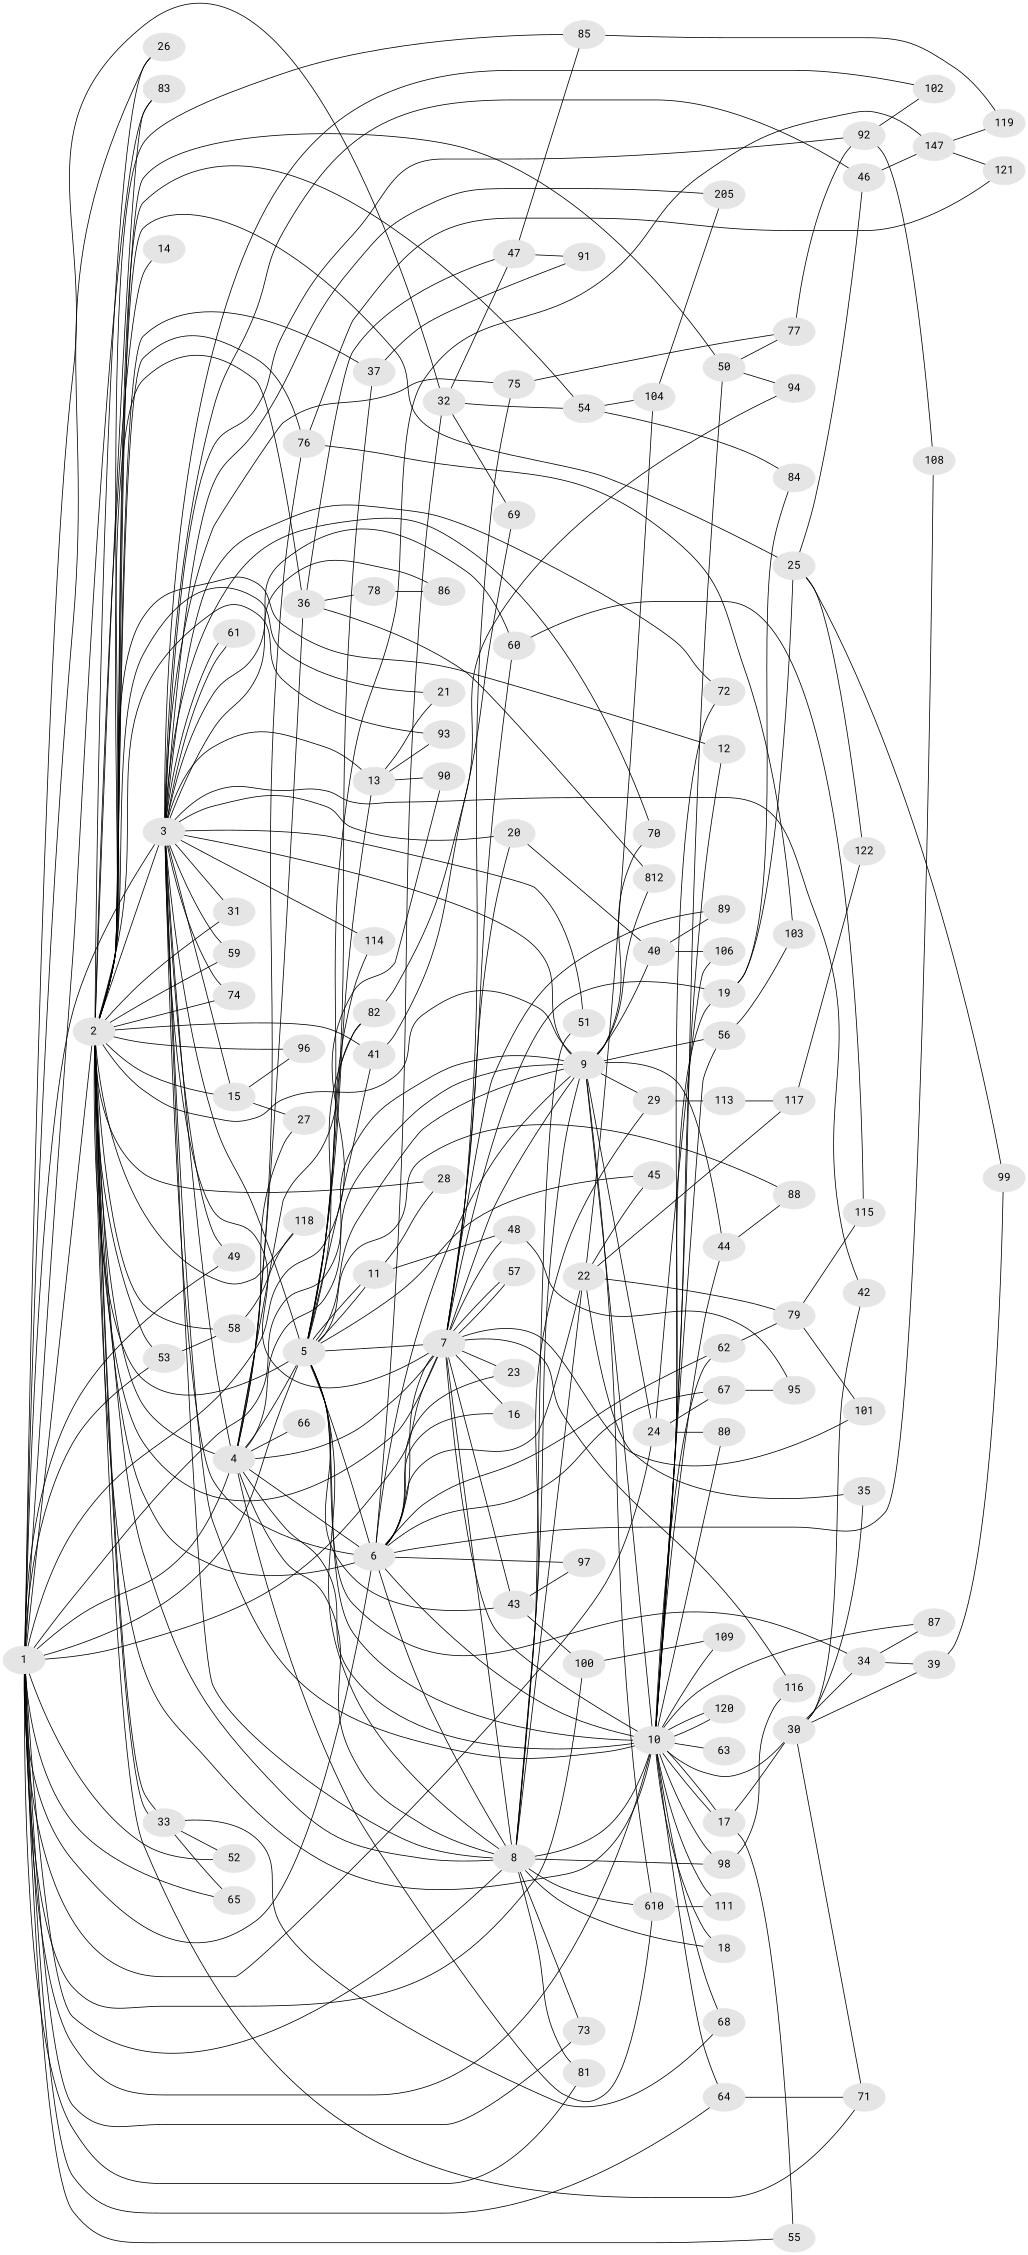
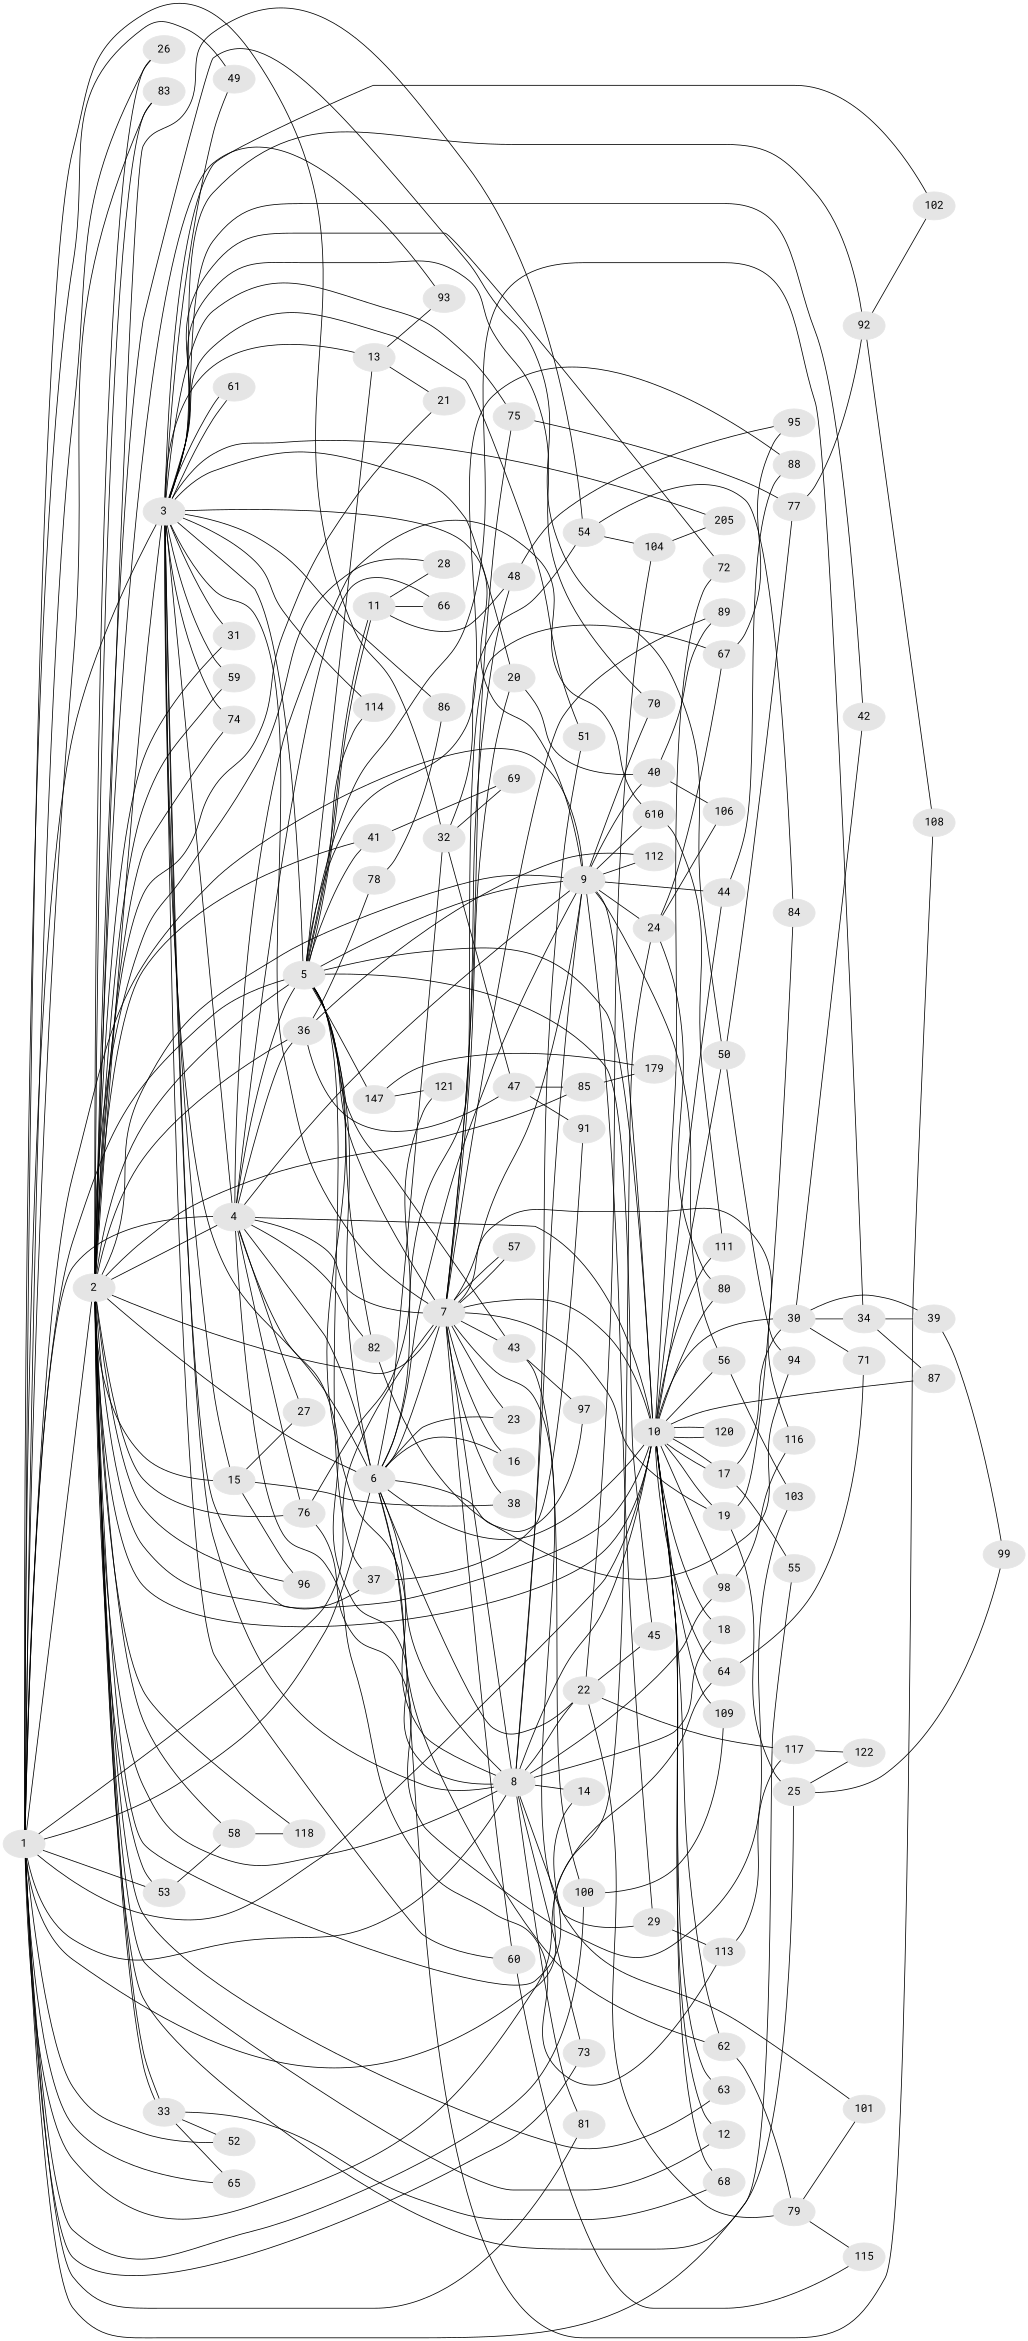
node "119": label "119" -> "179"
node "46": removed
edge "11" -- "66": added
node "90": removed
node "812": label "812" -> "112"
node "35": removed
node "38": added
edge "4" -- "113": added
edge "2" -- "71": now "2" -- "63"
edge "8" -- "610": now "8" -- "14"
